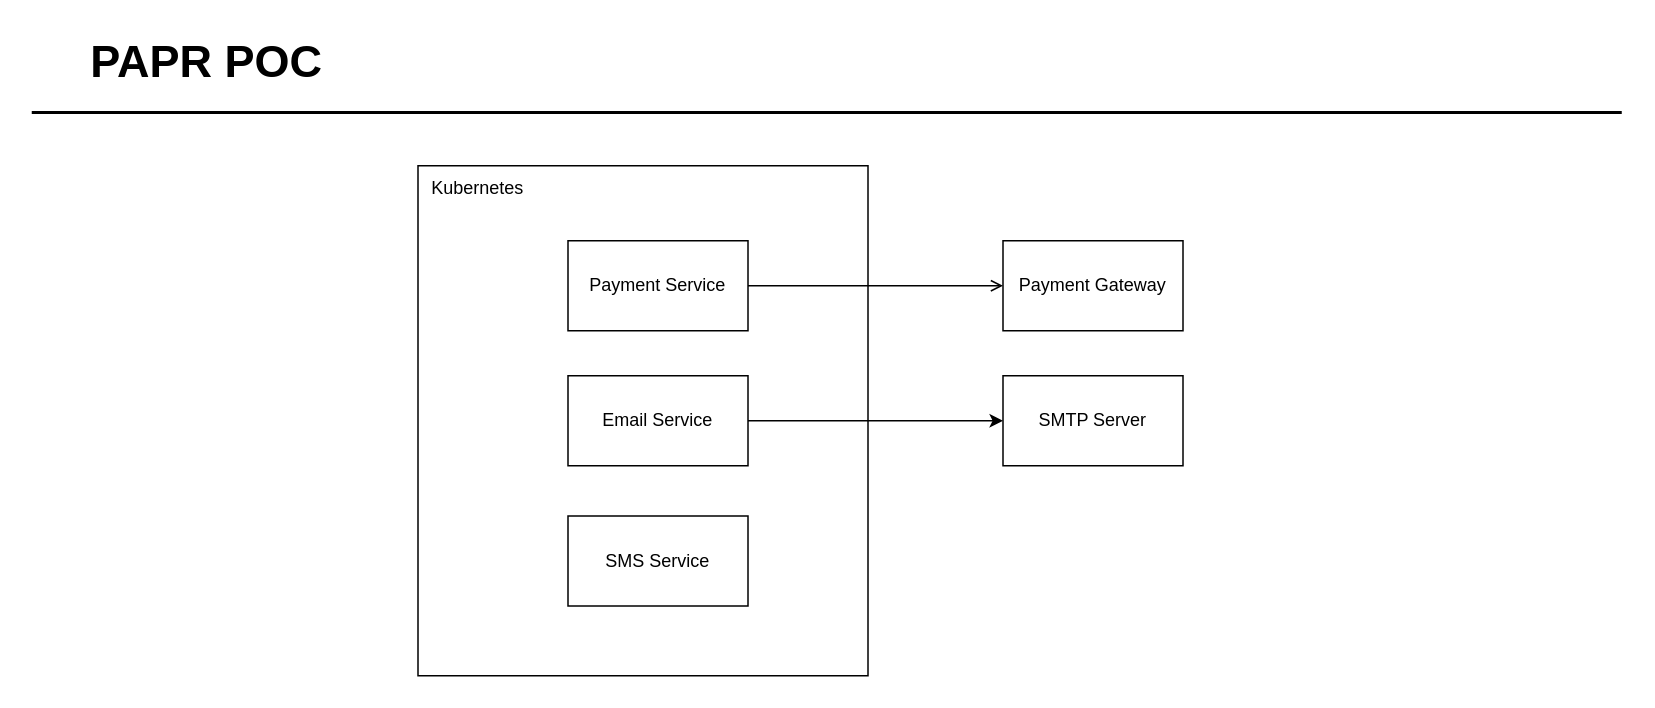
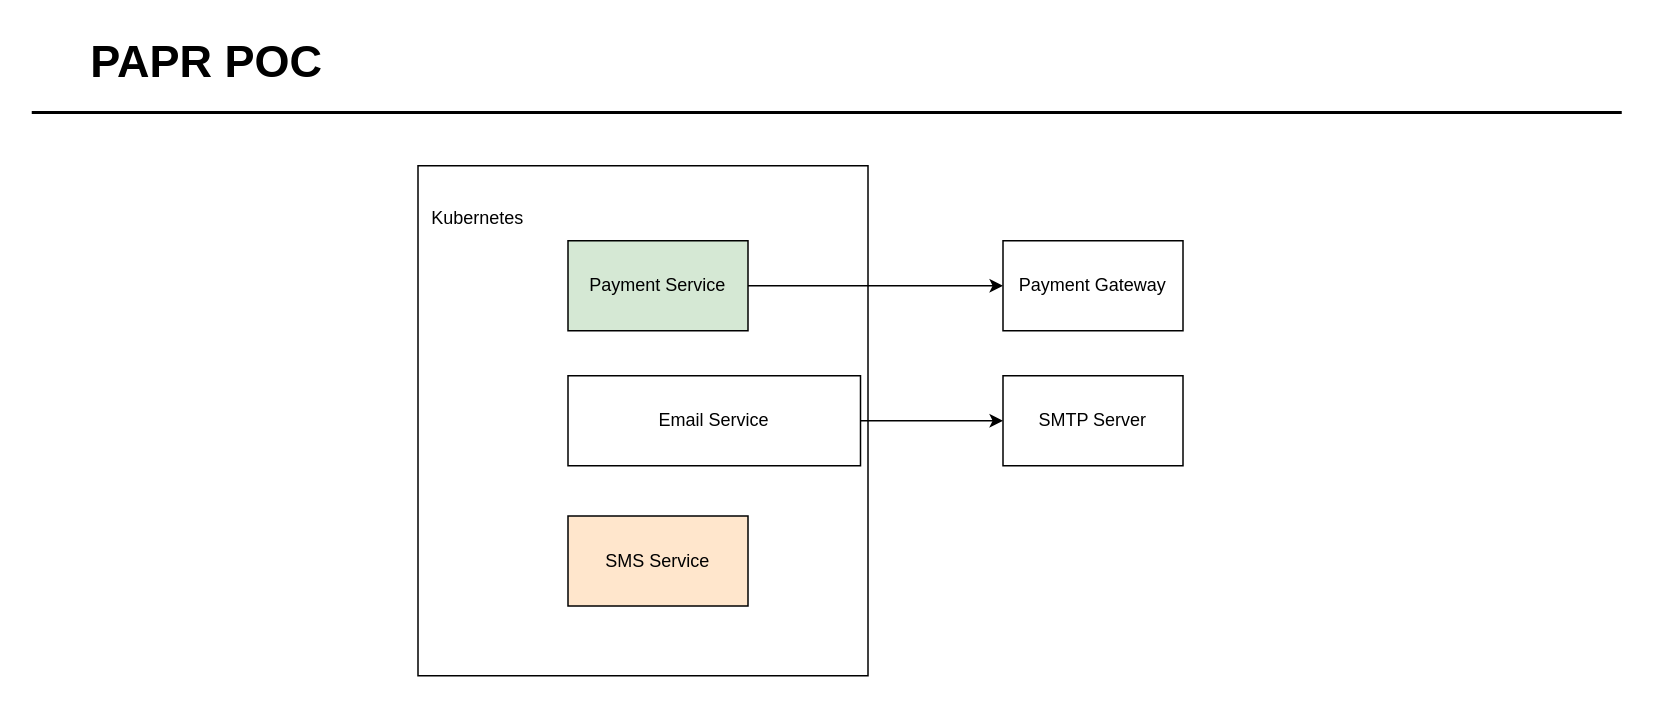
node "Kubernetes": moved (478, 188) -> (478, 218)
node "Payment Service": fillcolor #ffffff -> #d5e8d4
edge "Payment Service" -> "Payment Gateway": arrowhead open -> classic
node "Email Service": size 180x90 -> 293x90
node "SMS Service": fillcolor #ffffff -> #ffe6cc
